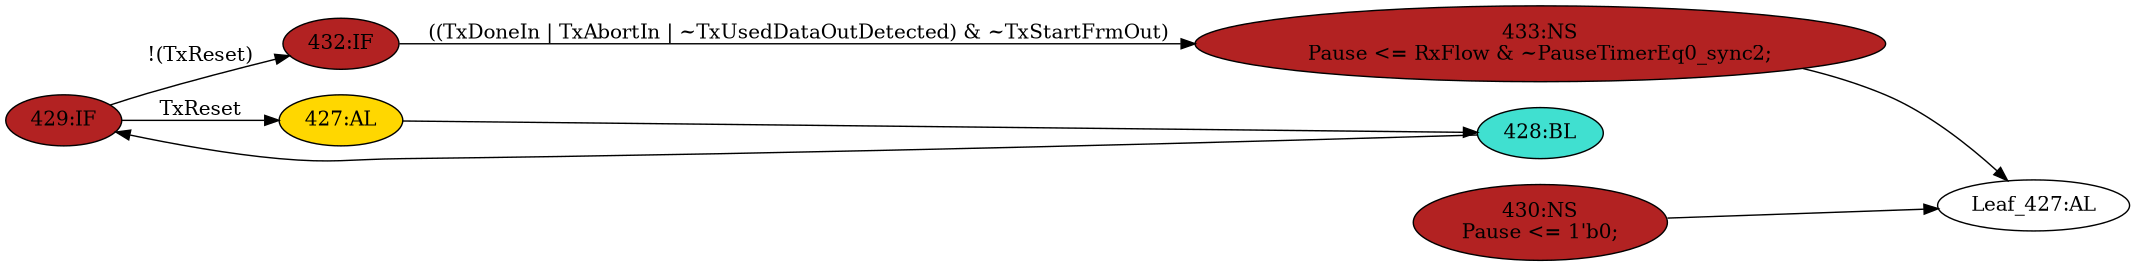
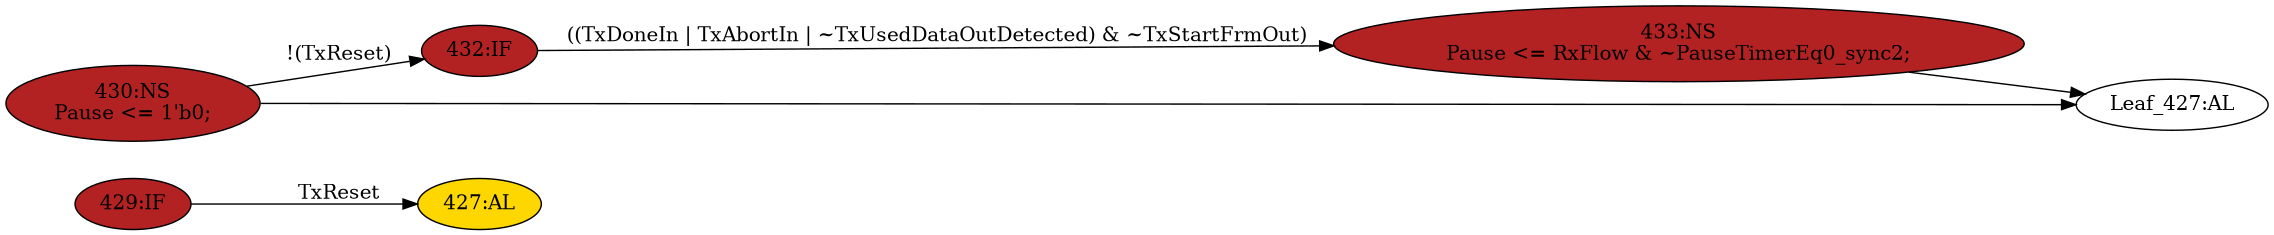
edge "429:IF" -> "432:IF": now "430:NS Pause <= 1'b0;" -> "432:IF"
node "428:BL": removed
